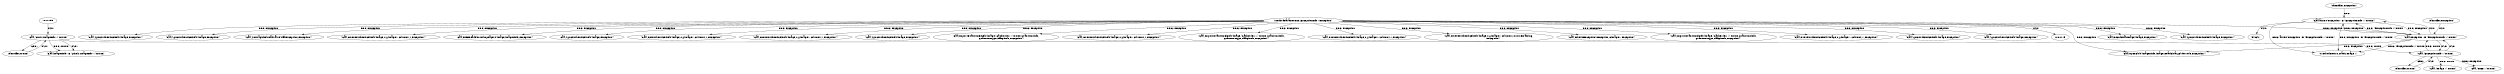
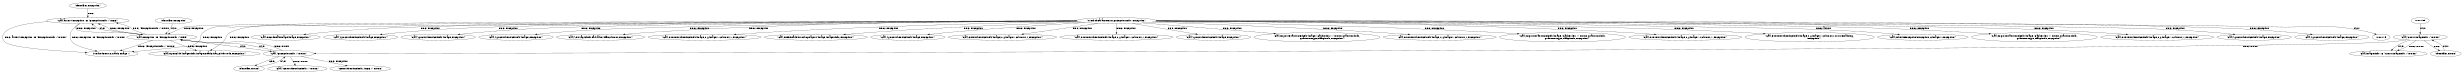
node "(Call,assert(exception != (ExceptionInfo *) NULL))": label "(Call,assert(exception != (ExceptionInfo *) NULL))" -> "(Call,assert(exception != (ExceptionInfo *) TIFF))"
edge "(MethodParameterIn,ExceptionInfo *exception)" -> "(MethodReturn,static Image *)": added, label "DDG: exception"
edge "(MethodParameterIn,ExceptionInfo *exception)" -> "(Call,InheritException(exception,&image->exception))": label "DDG: exception" -> "DDG: assert"
node "(Call,SetMagickThreadValue(tiff_exception,exception))": label "(Call,SetMagickThreadValue(tiff_exception,exception))" -> "(Call,SetMagickThreadValue(tiff_columns,exception))"
node "(Block,)": removed
node "(Call,exception != (ExceptionInfo *) NULL)": label "(Call,exception != (ExceptionInfo *) NULL)" -> "(Call,exception != (ExceptionInfo *) TIFF)"
node "(Call,image_info != (pixels ImageInfo *) NULL)": label "(Call,image_info != (pixels ImageInfo *) NULL)" -> "(Call,image_info != (const ImageInfo *) NULL)"
node "(Call,(Image *) NULL)": label "(Call,(Image *) NULL)" -> "(Call,(GetAuthenticPixels *) NULL)"
node "(Call,(TIFF *) NULL)": label "(Call,(TIFF *) NULL)" -> "(GetAuthenticPixels,(TIFF *) NULL)"
